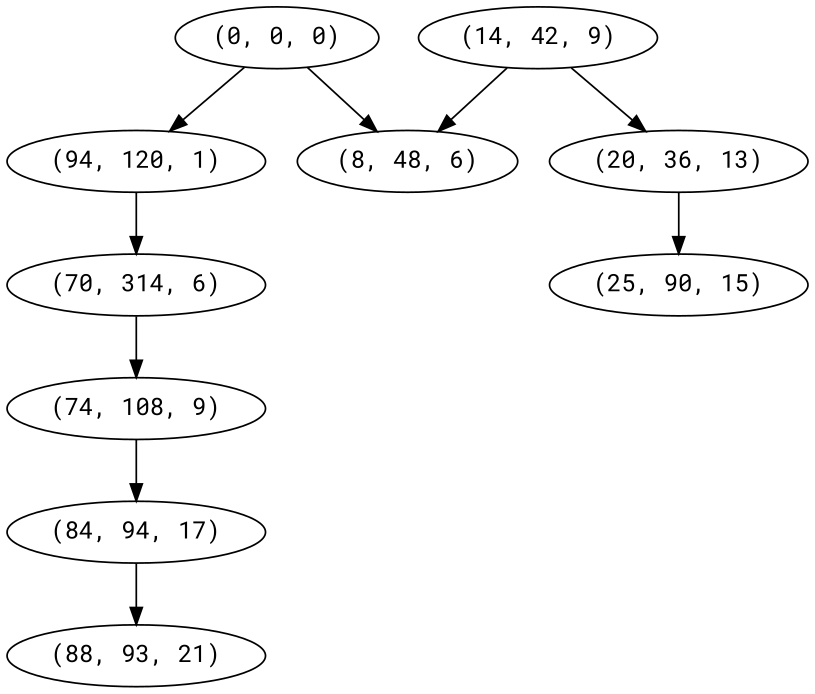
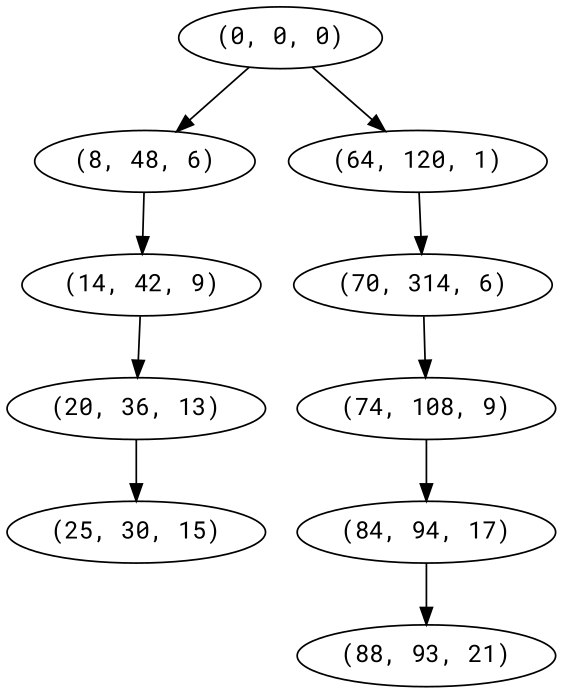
edge "(14, 42, 9)" -> "(8, 48, 6)": reversed
node "(94, 120, 1)": label "(94, 120, 1)" -> "(64, 120, 1)"
node "(25, 90, 15)": label "(25, 90, 15)" -> "(25, 30, 15)"
